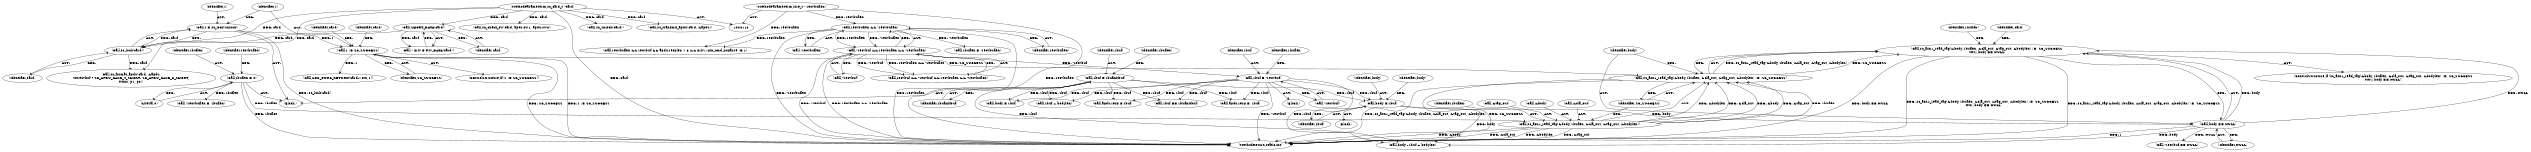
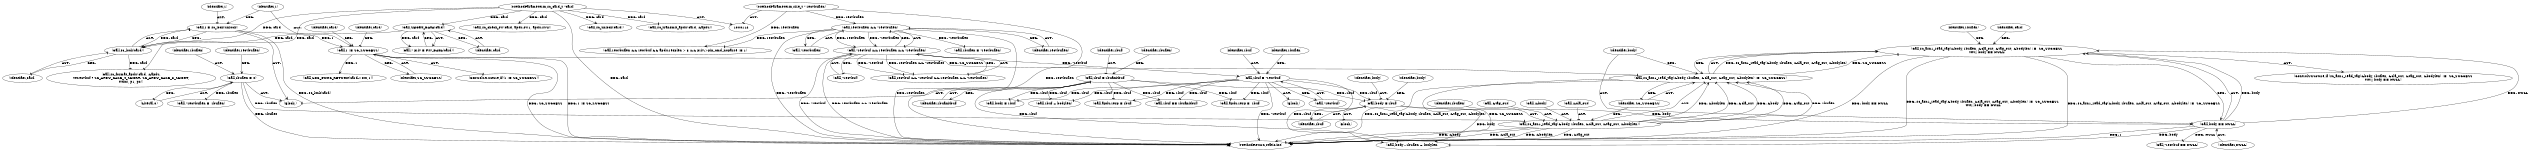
edge "(Call,body == NULL)" -> "(Call,*recvbuf == NULL)": arrowhead vee -> tee
edge "(Call,body == NULL)" -> "(Identifier,NULL)": removed, label "CFG:"
node "(Call,body - rbuf + bodylen)": label "(Call,body - rbuf + bodylen)" -> "(Call,body - rbuflen + bodylen)"
